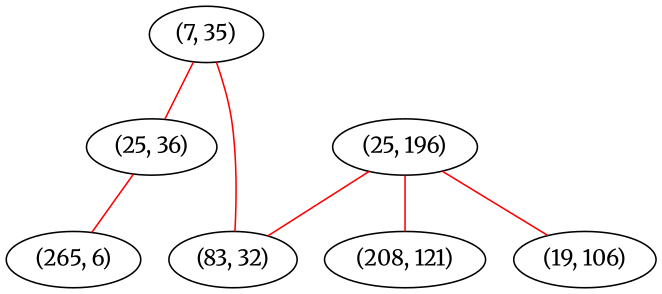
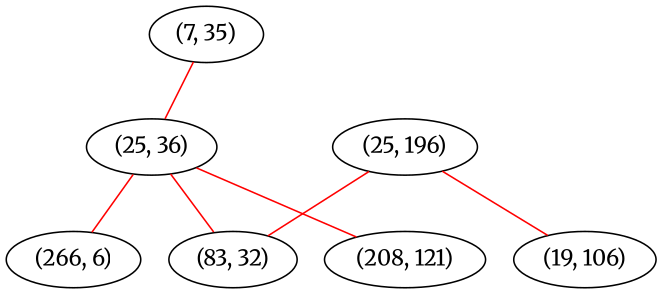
edge "(7, 35)" -- "(83, 32)": now "(25, 36)" -- "(83, 32)"
edge "(25, 196)" -- "(208, 121)": now "(25, 36)" -- "(208, 121)"
node "(265, 6)": label "(265, 6)" -> "(266, 6)"
